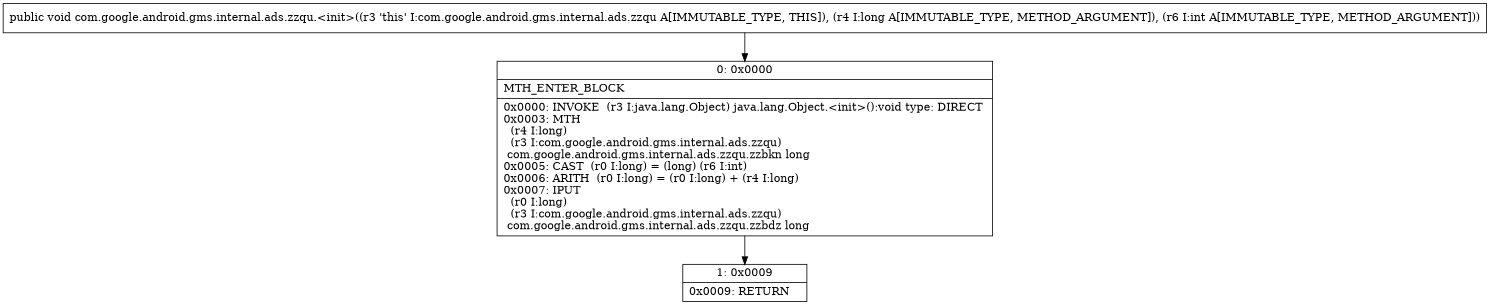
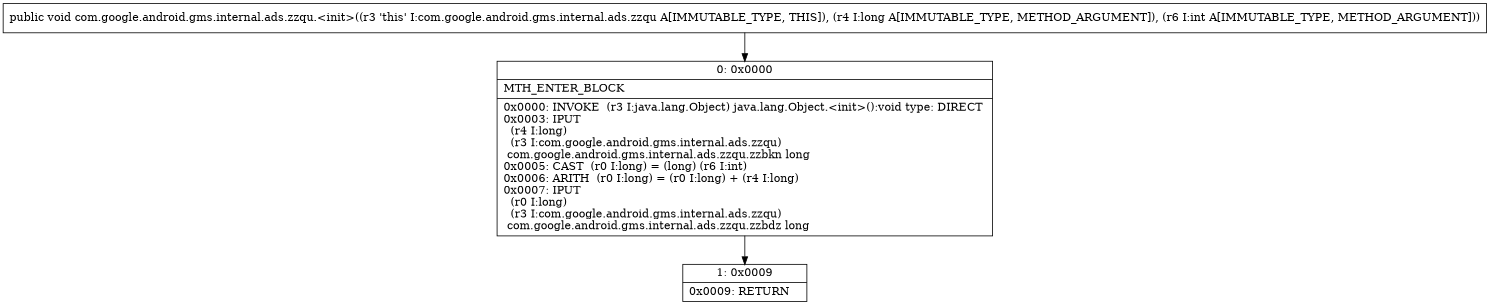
node "0: 0x0000": text "0x0003: MTH" -> "0x0003: IPUT"
